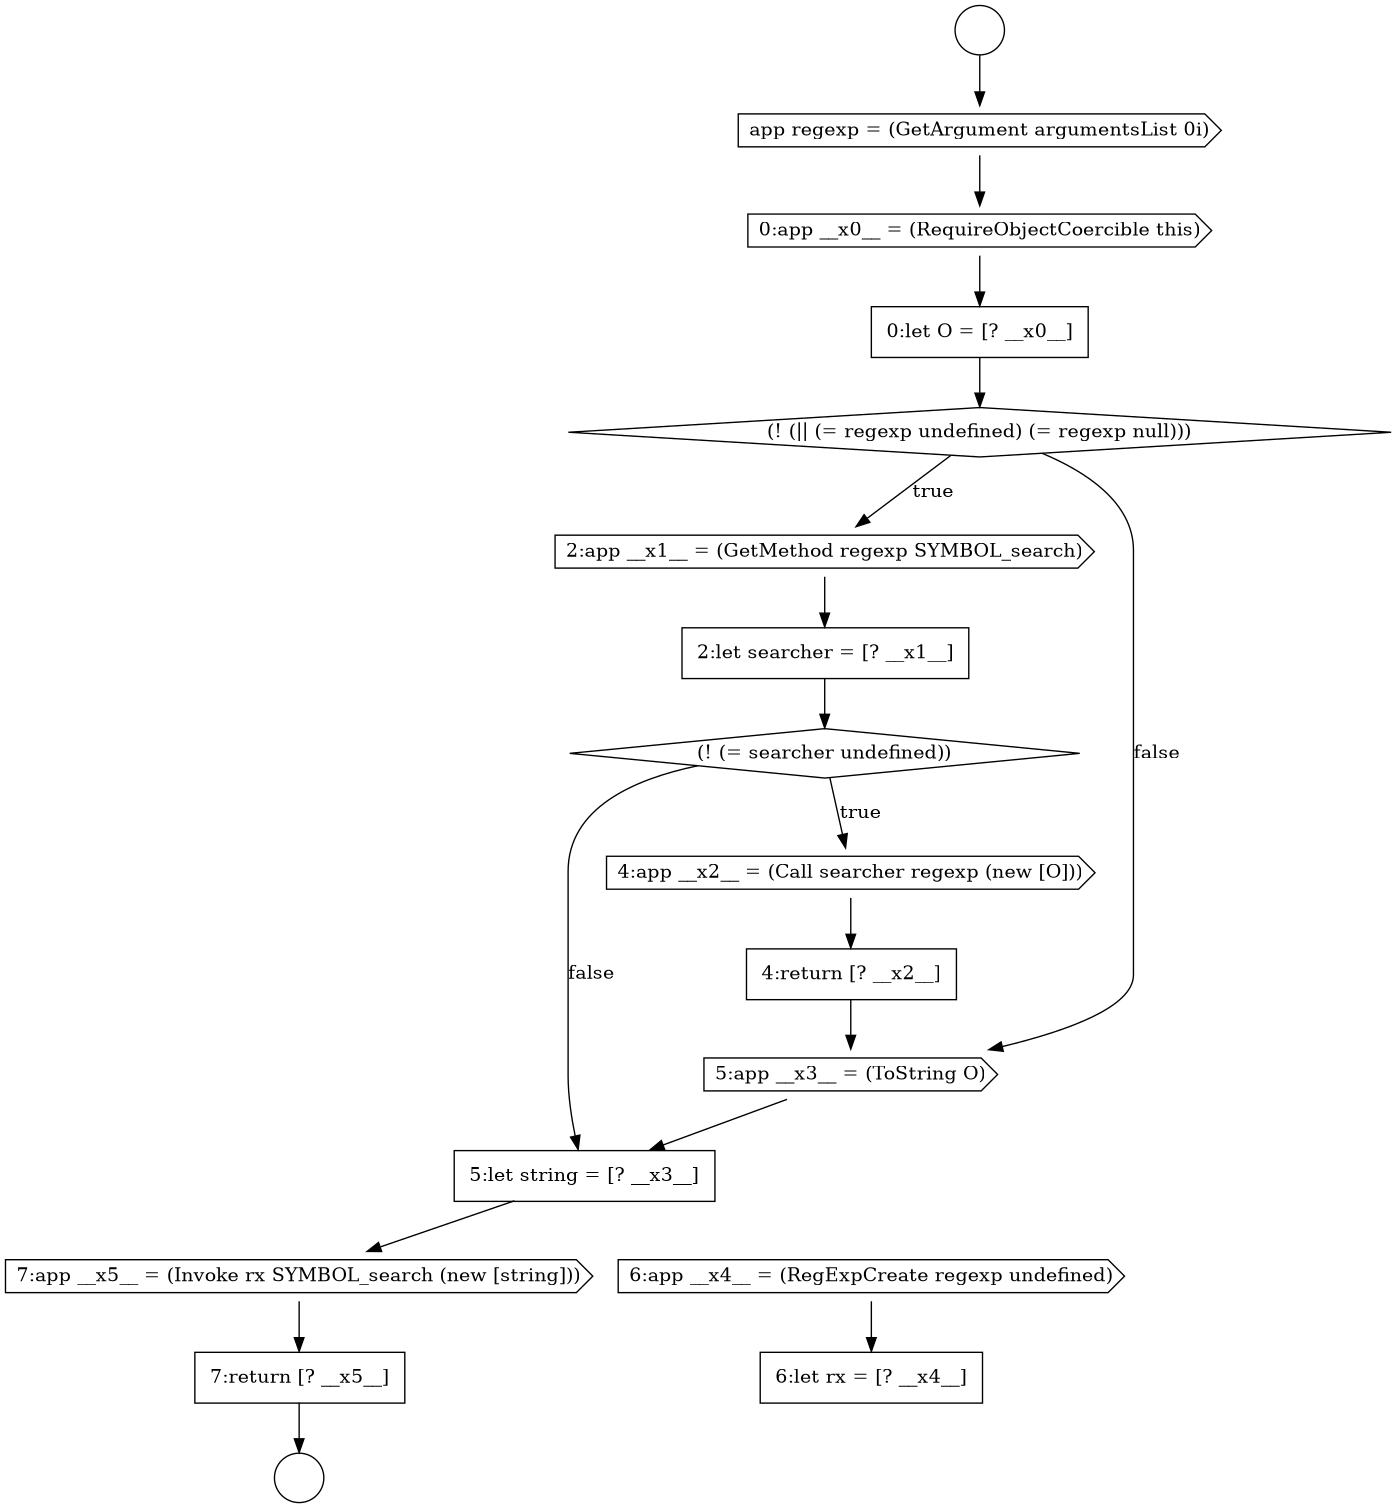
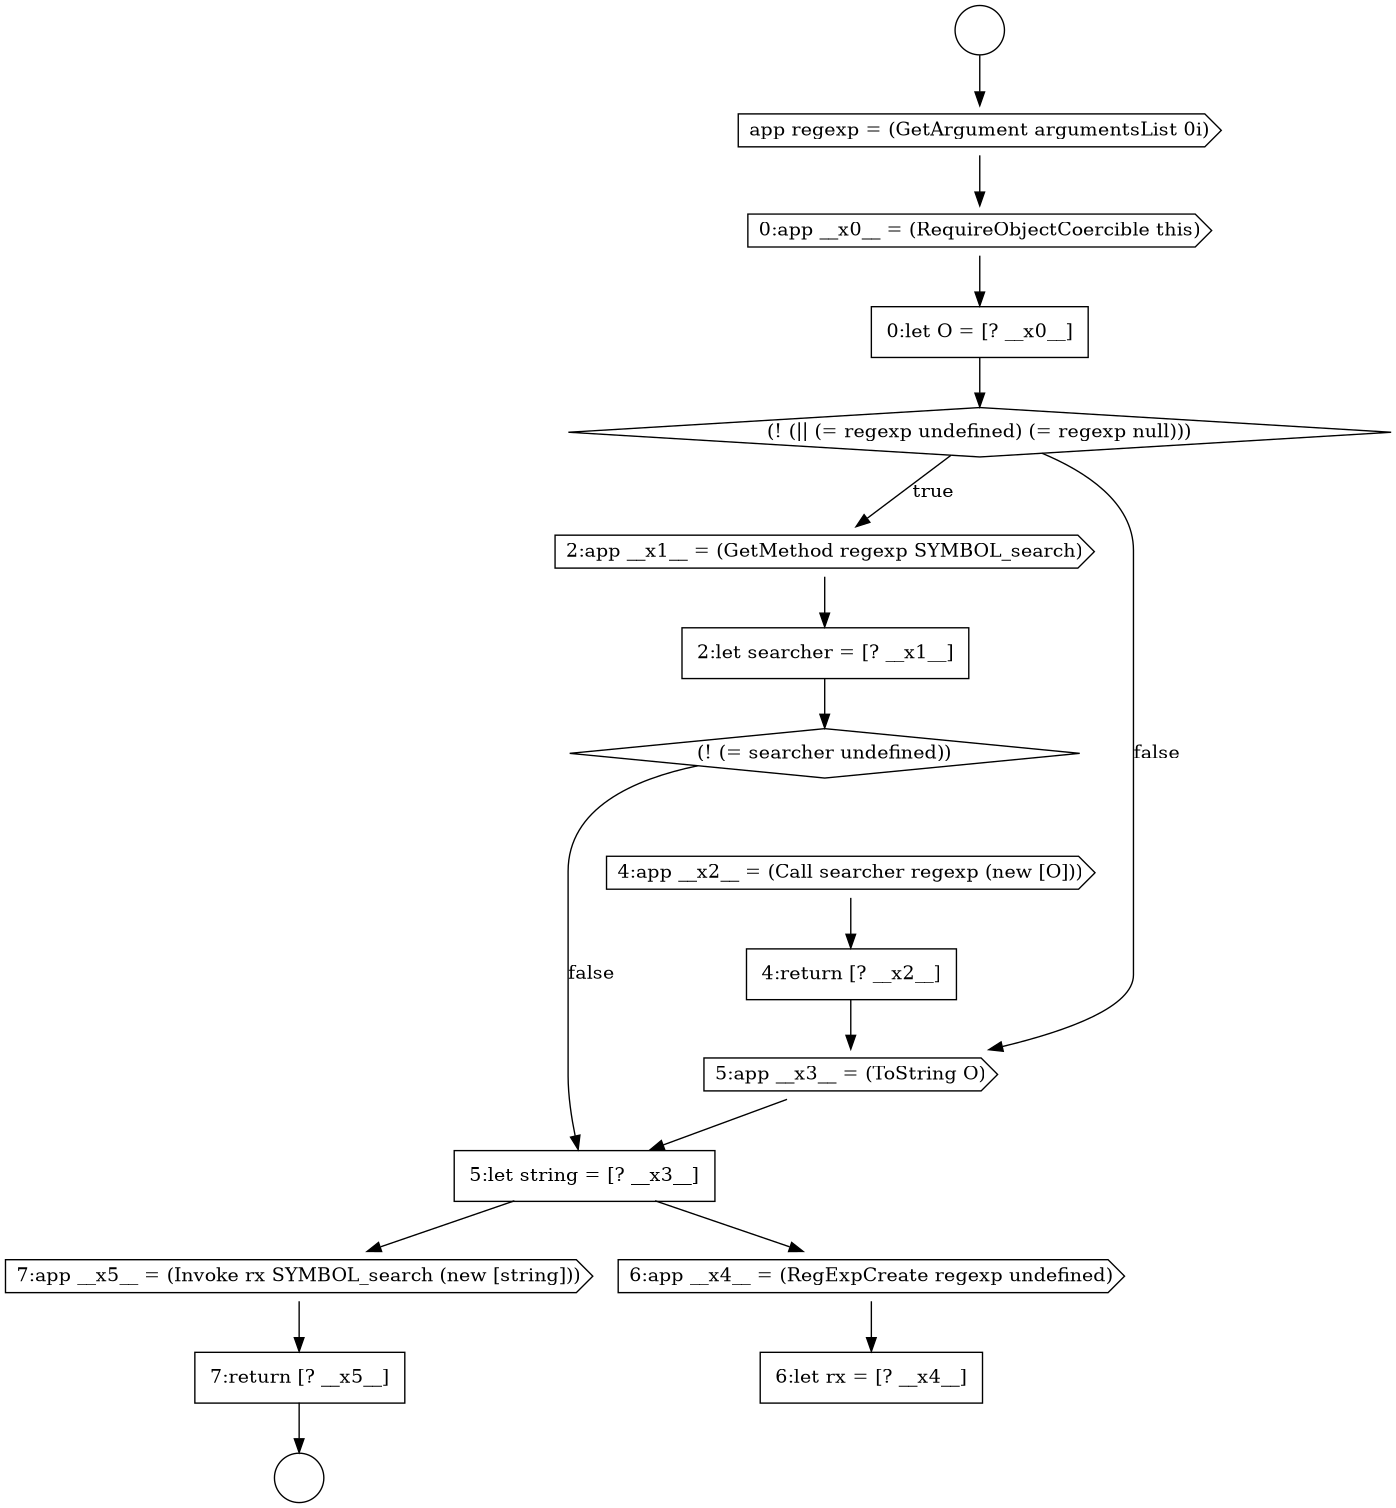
edge "(! (= searcher undefined))" -> "4:app __x2__ = (Call searcher regexp (new [O]))": removed, label "true"
edge "5:let string = [? __x3__]" -> "6:app __x4__ = (RegExpCreate regexp undefined)": added
